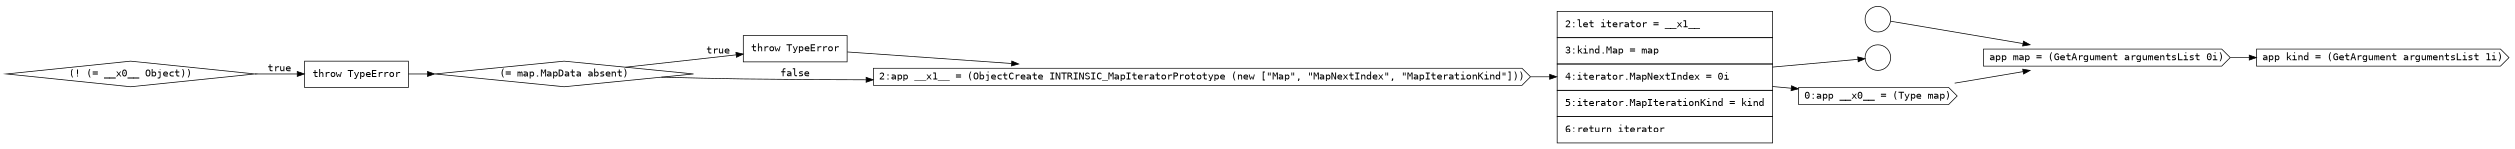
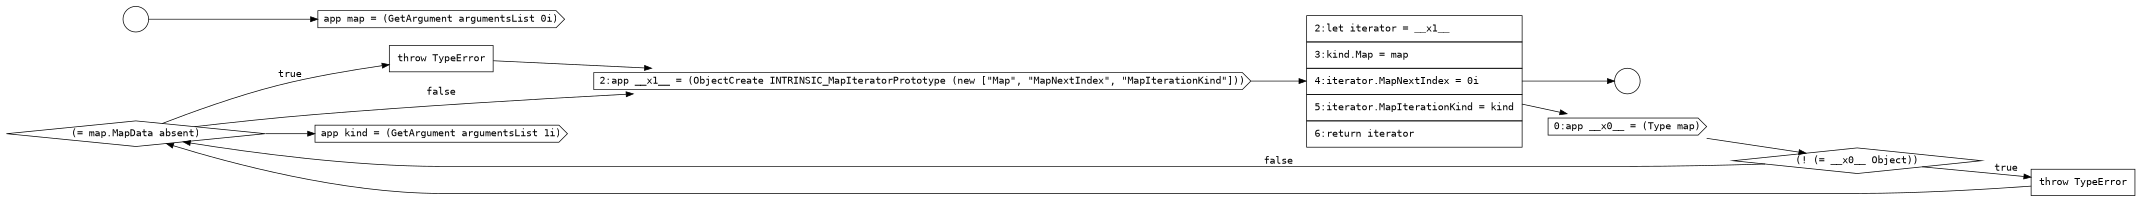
edge "app map = (GetArgument argumentsList 0i)" -> "app kind = (GetArgument argumentsList 1i)": now "(= map.MapData absent)" -> "app kind = (GetArgument argumentsList 1i)"
edge "0:app __x0__ = (Type map)" -> "app map = (GetArgument argumentsList 0i)": now "0:app __x0__ = (Type map)" -> "(! (= __x0__ Object))"
edge "(! (= __x0__ Object))" -> "(= map.MapData absent)": added, label "false"
